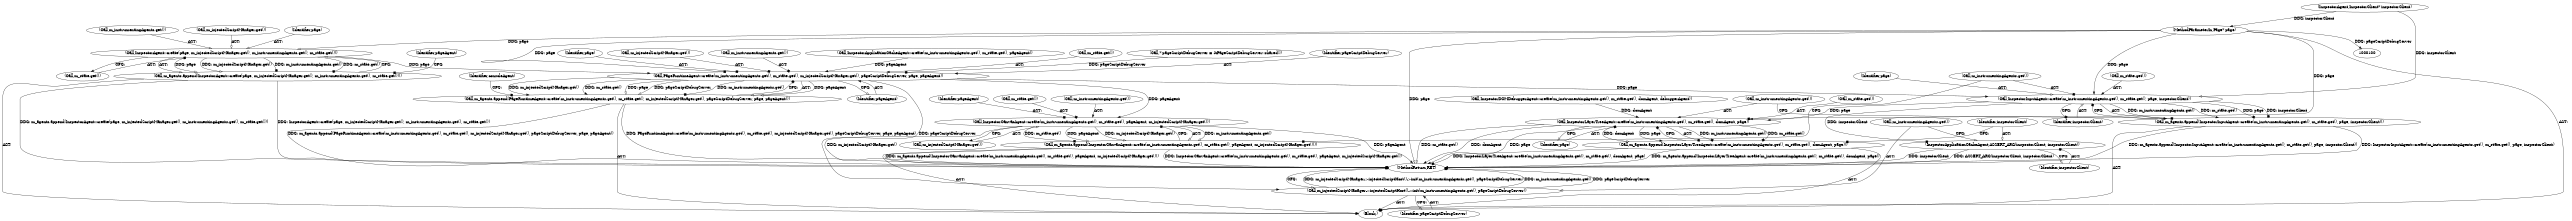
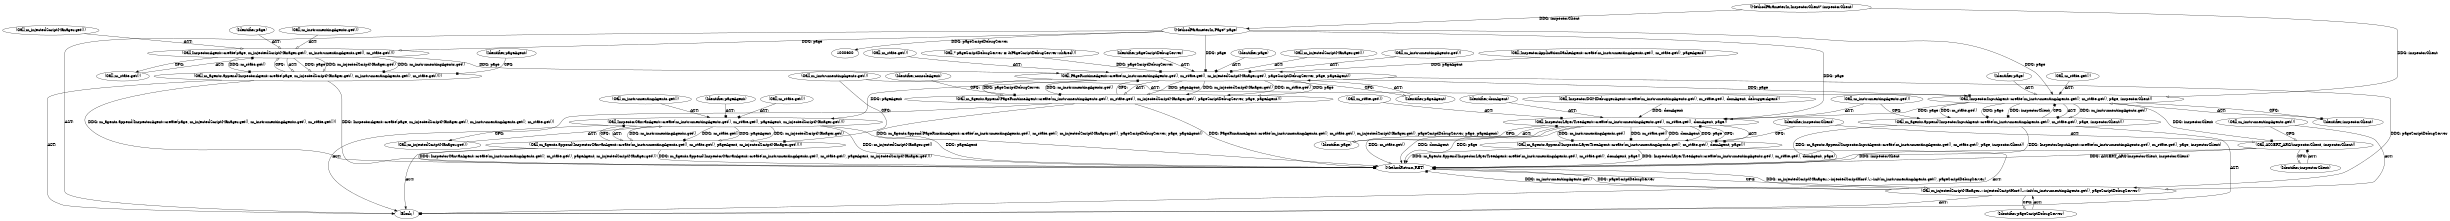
node "(InspectorAgent,InspectorClient* inspectorClient)": label "(InspectorAgent,InspectorClient* inspectorClient)" -> "(MethodParameterIn,InspectorClient* inspectorClient)"
edge "(MethodParameterIn,Page* page)" -> "(MethodReturn,RET)": removed, label "DDG: page"
node "1000100": label "1000100" -> "1000600"
node "(Identifier,domAgent)": added
node "(InspectorApplicationCacheAgent,ASSERT_ARG(inspectorClient, inspectorClient))": label "(InspectorApplicationCacheAgent,ASSERT_ARG(inspectorClient, inspectorClient))" -> "(Call,ASSERT_ARG(inspectorClient, inspectorClient))"
